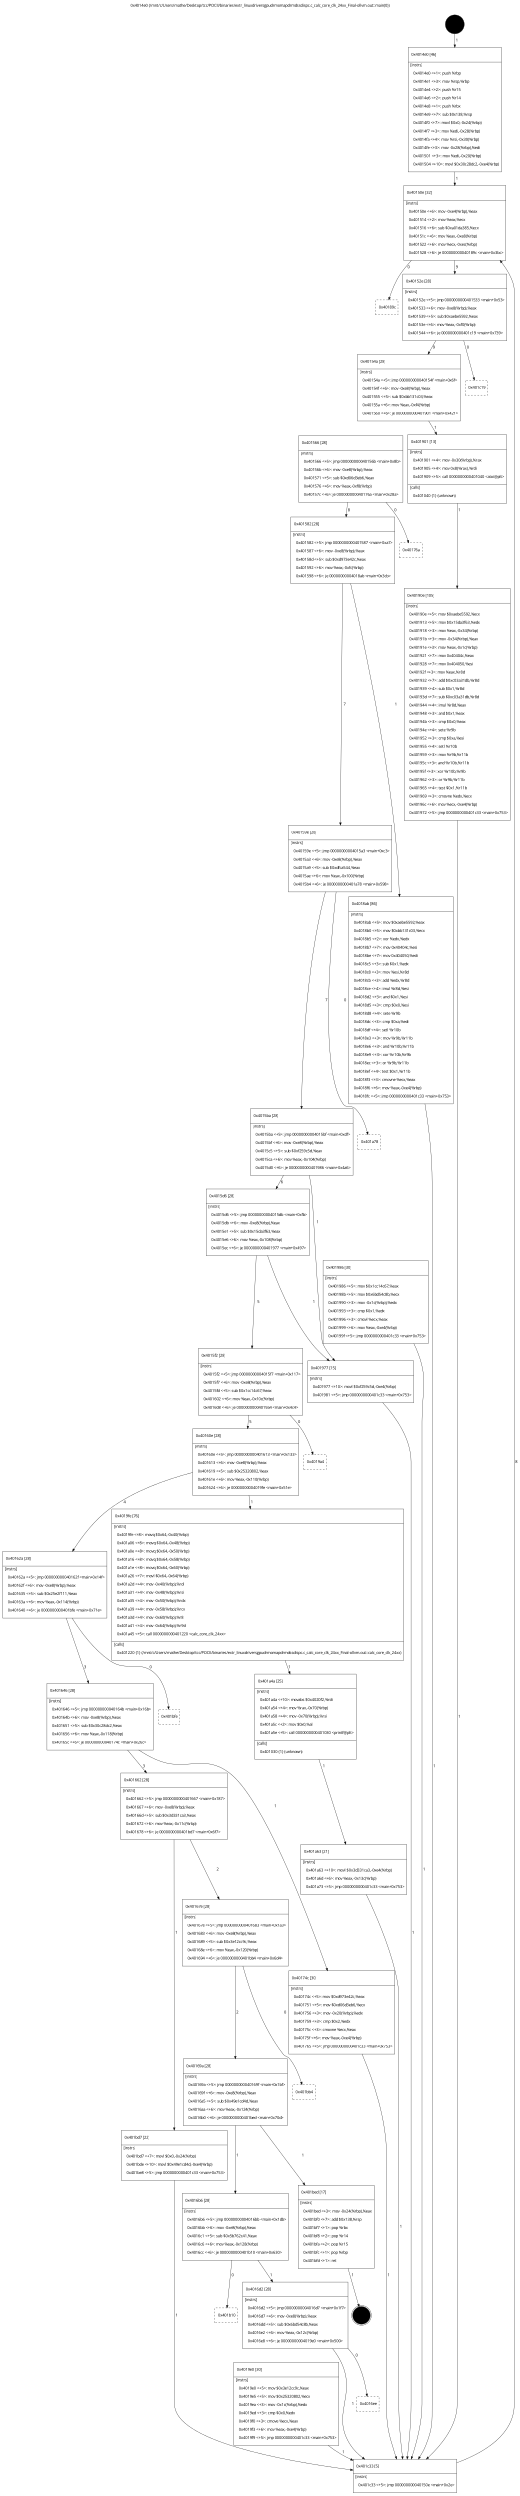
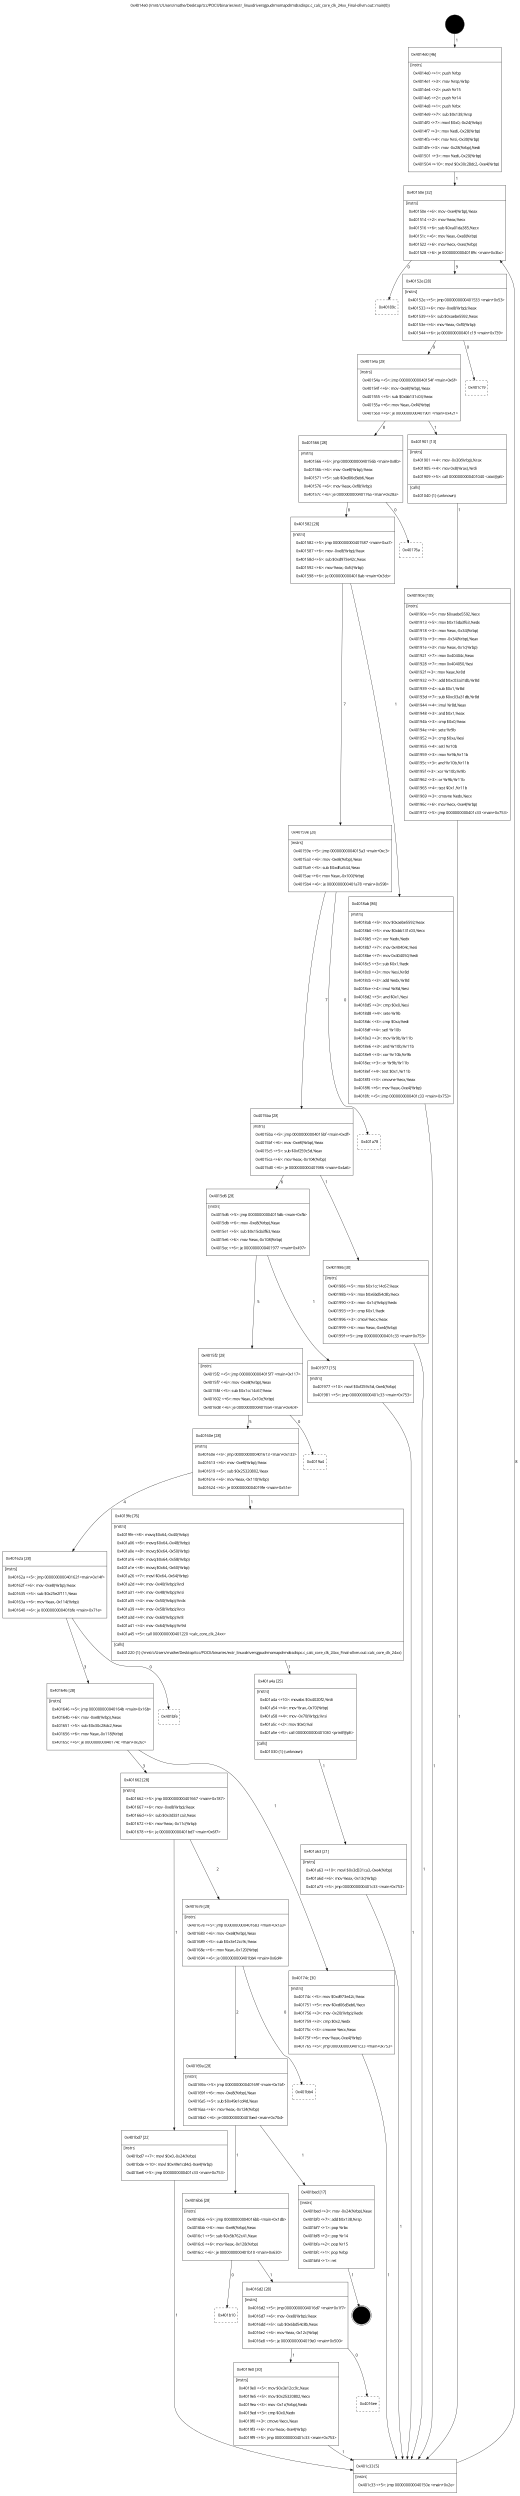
edge "0x40154a [28]" -> "0x401566 [28]": added, label "8"
edge "0x4015ba [28]" -> "0x401977 [15]": now "0x4015ba [28]" -> "0x401986 [30]"
edge "0x4016d2 [28]" -> "0x401c33 [5]": now "0x4016d2 [28]" -> "0x4019e0 [30]"
